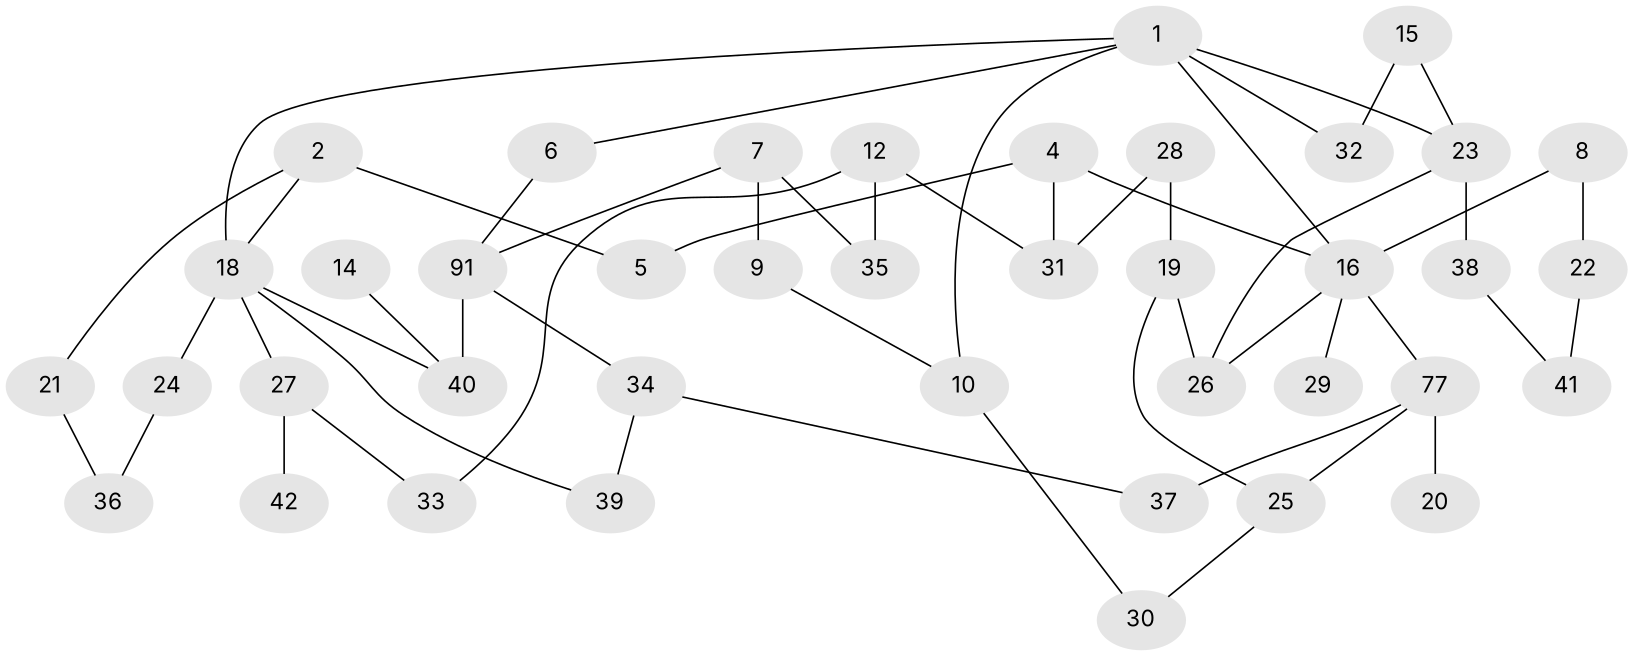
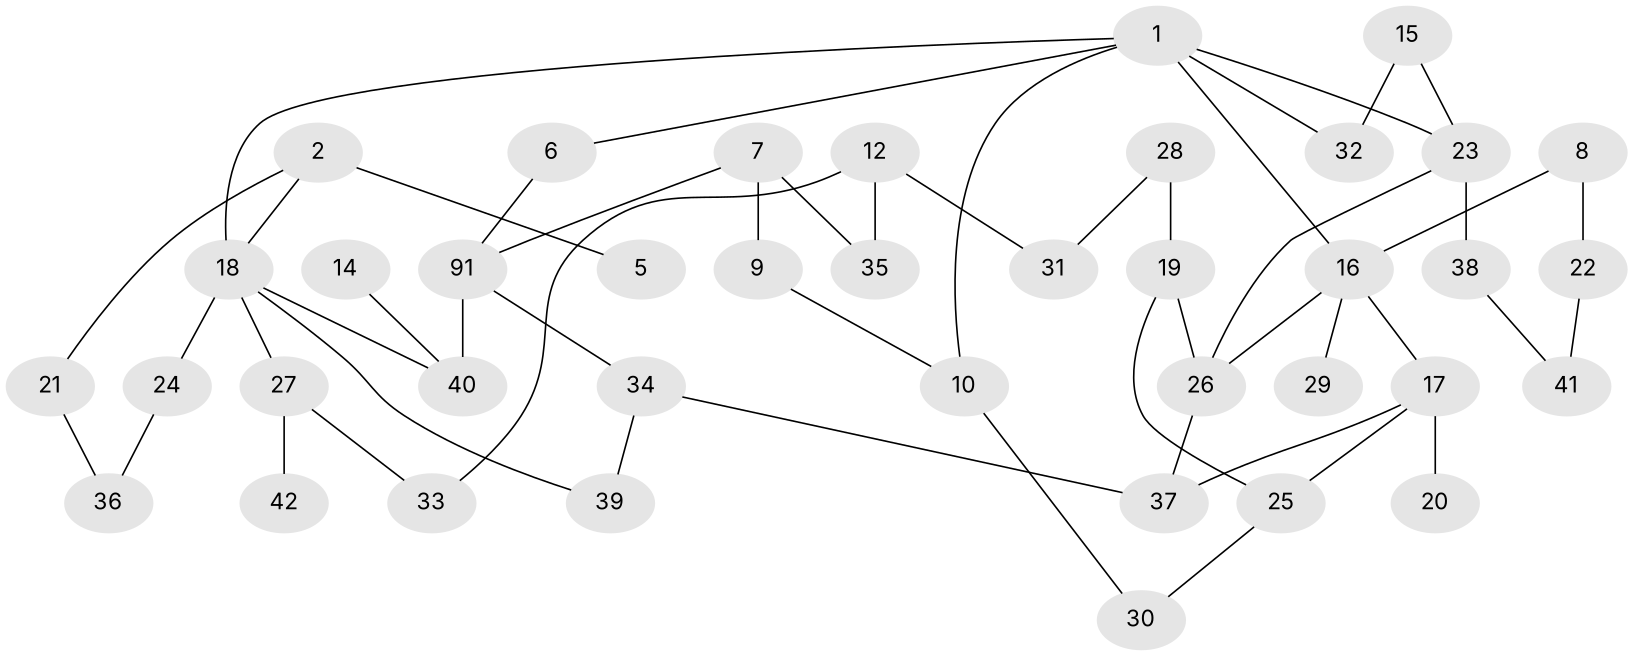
node "4": removed
node "77": label "77" -> "17"
edge "26" -- "37": added
